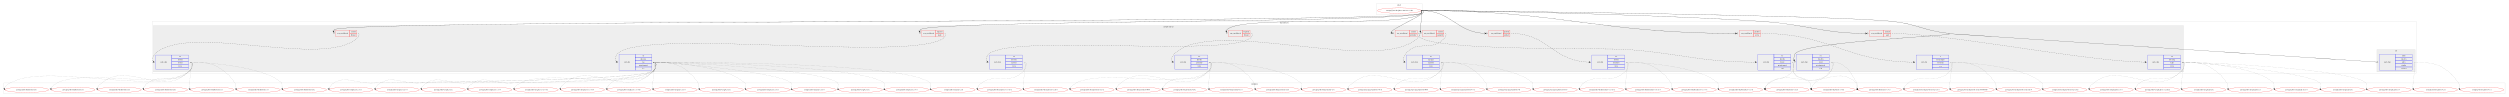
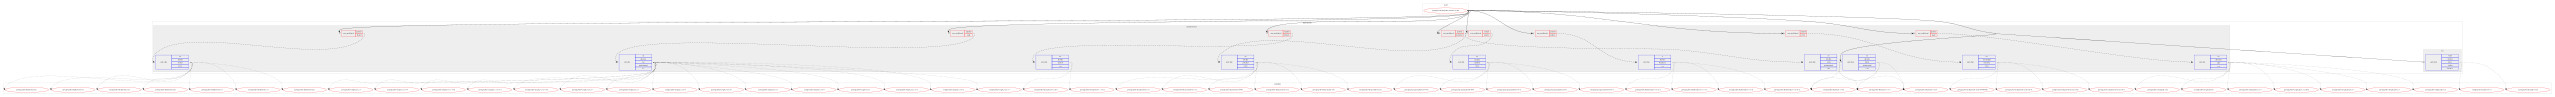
node "portage://dev-lang/lua-5.2.3-r3": added
